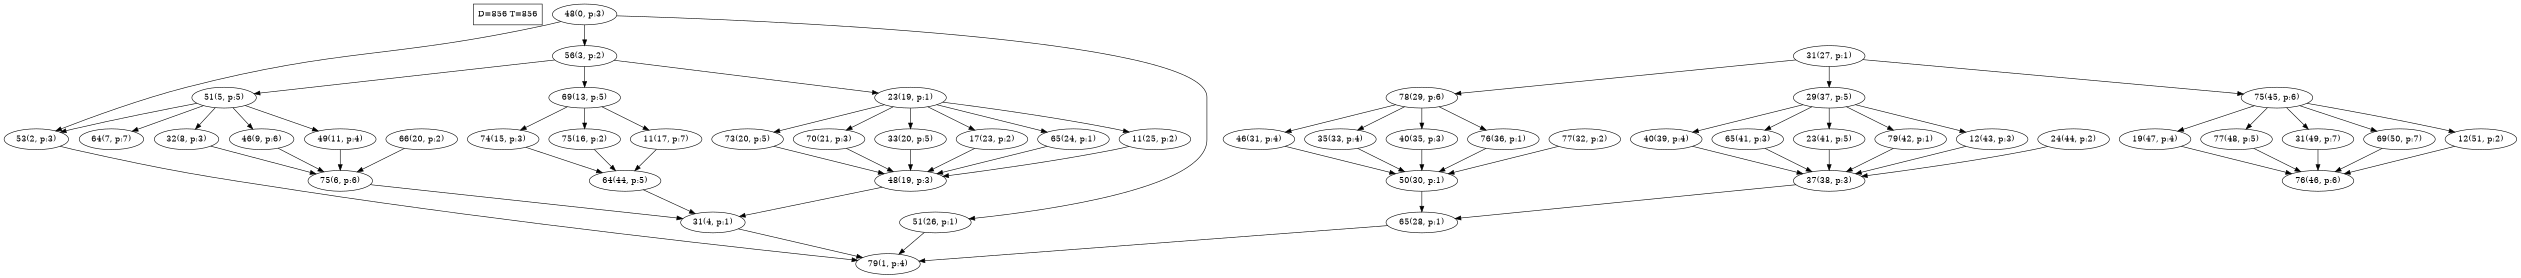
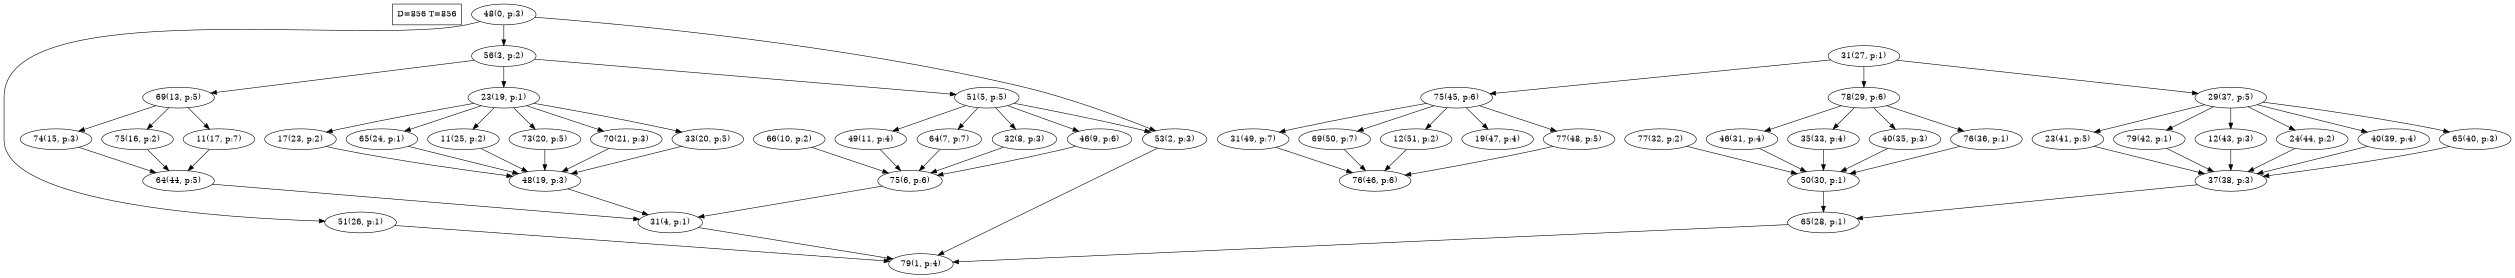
edge "29(37, p:5)" -> "24(44, p:2)": added
node "66(20, p:2)": label "66(20, p:2)" -> "66(10, p:2)"
node "65(41, p:3)": label "65(41, p:3)" -> "65(40, p:3)"
edge "64(7, p:7)" -> "75(6, p:6)": added
edge "19(47, p:4)" -> "76(46, p:6)": removed
